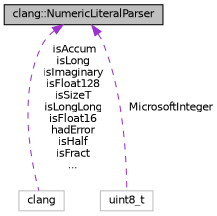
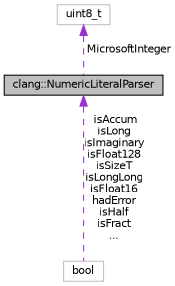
edge "uint8_t" -> "clang::NumericLiteralParser": reversed
node "clang": label "clang" -> "bool"
